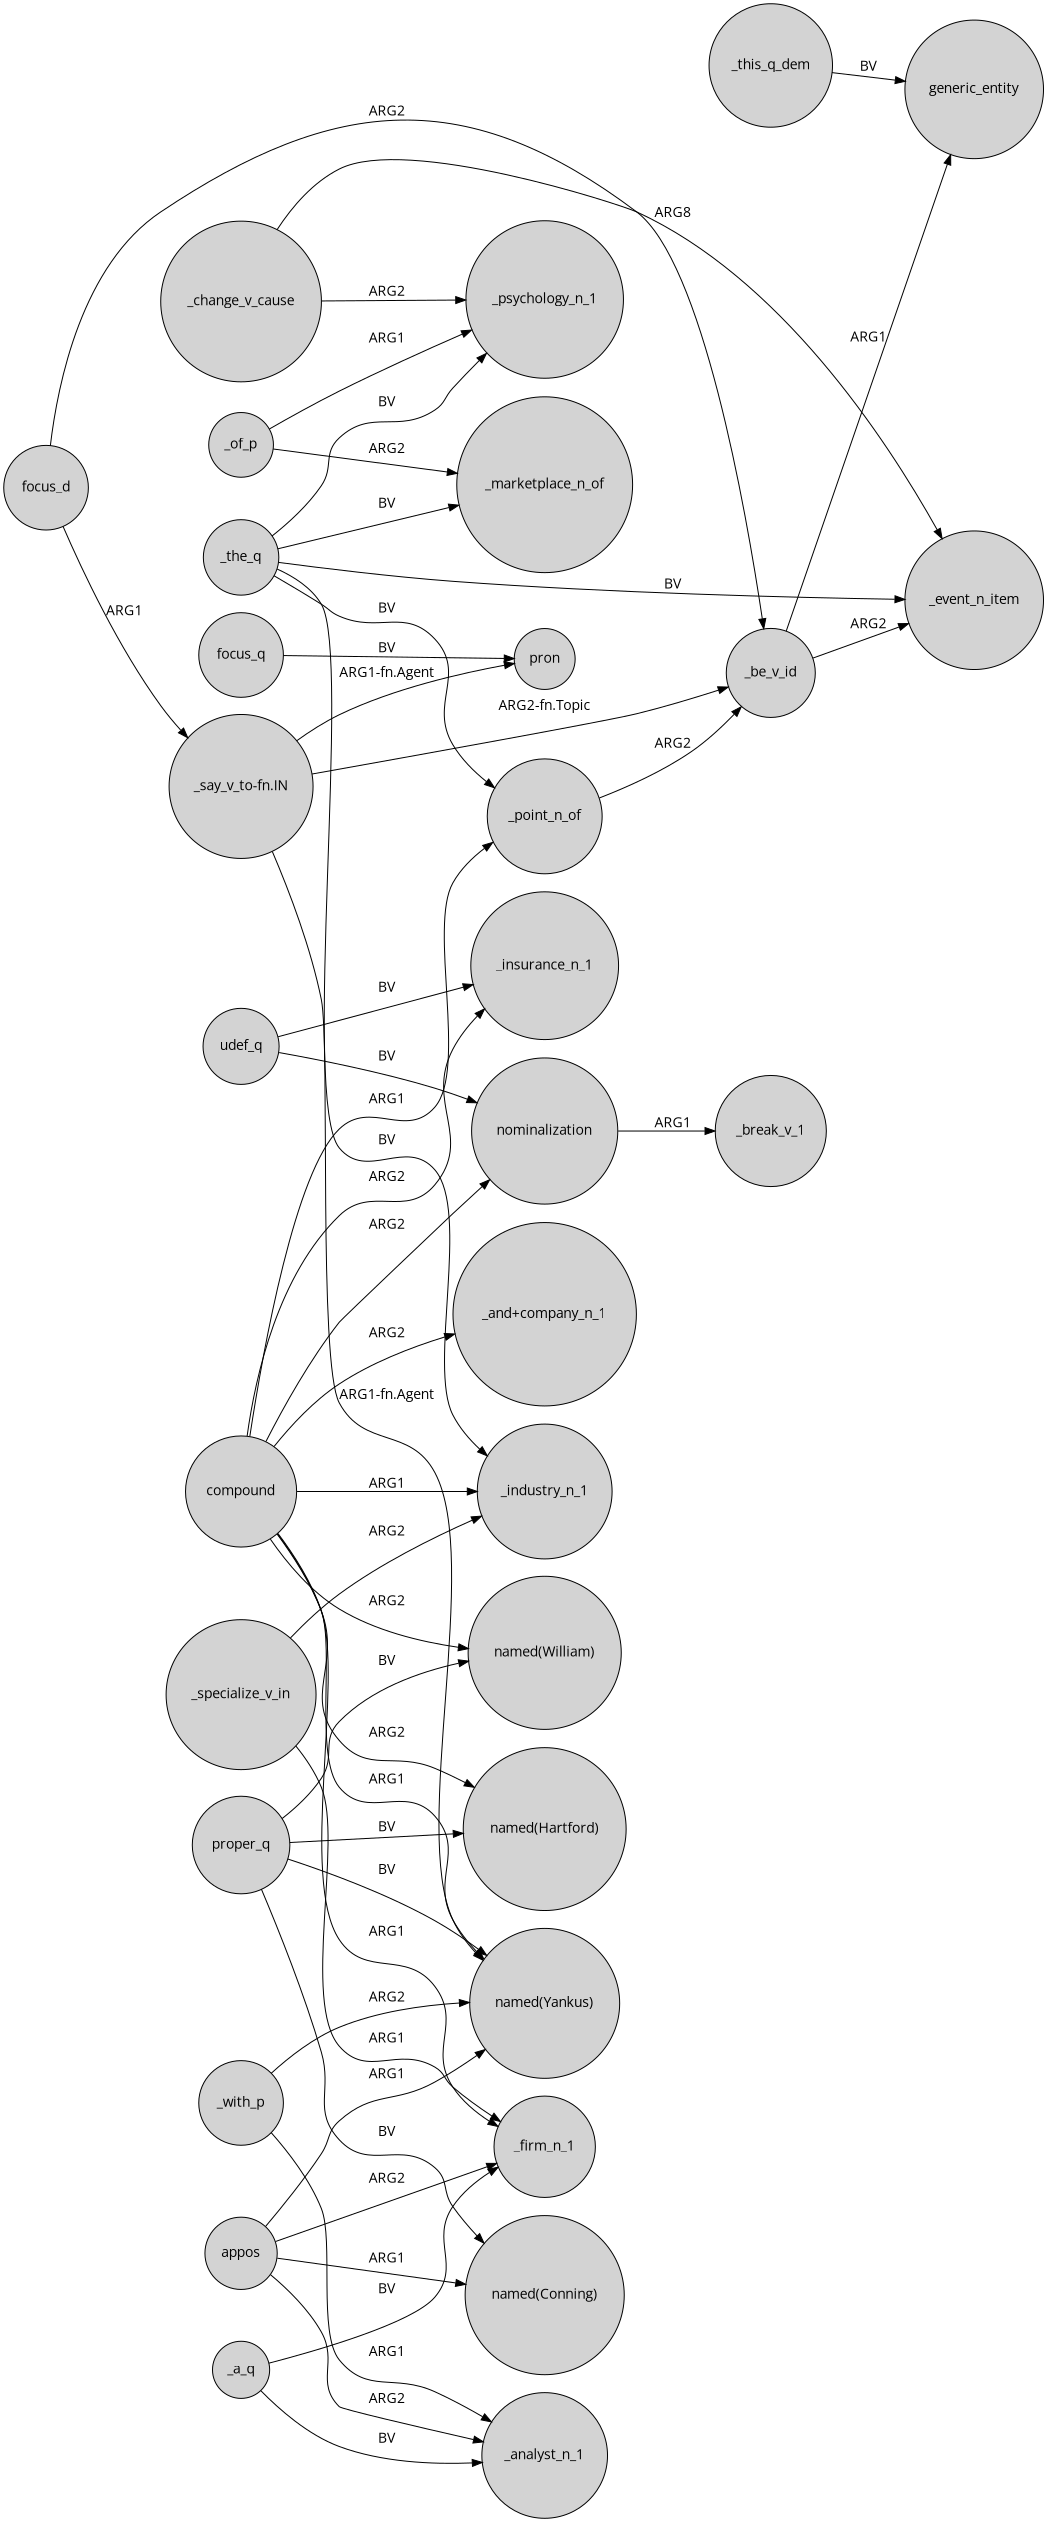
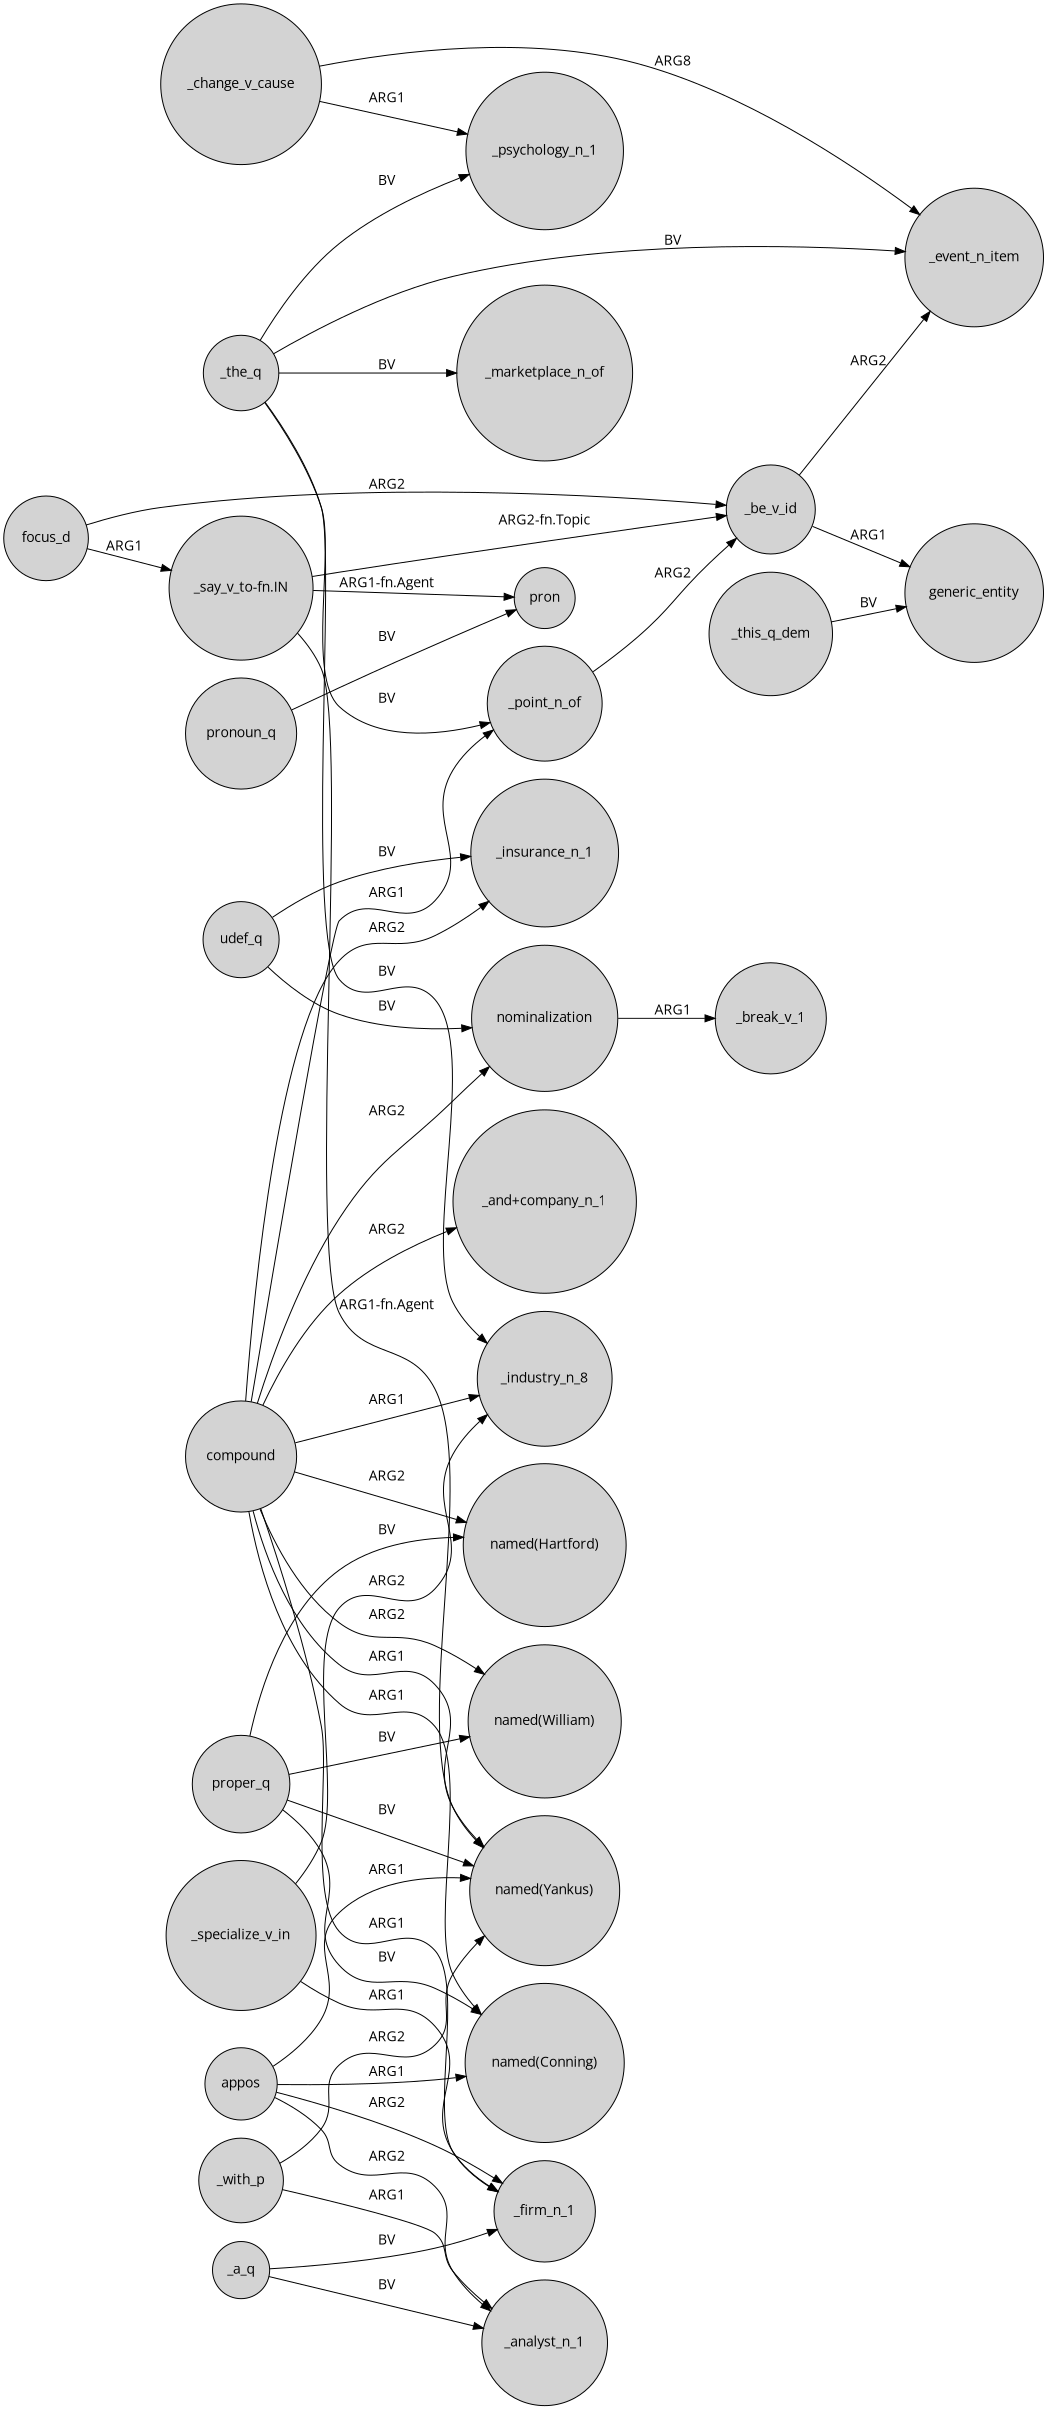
edge "_change_v_cause" -> "_psychology_n_1": label "ARG2" -> "ARG1"
node "_of_p": removed
node "focus_q": label "focus_q" -> "pronoun_q"
node "_industry_n_1": label "_industry_n_1" -> "_industry_n_8"
edge "compound" -> "named(Conning)": added, label "ARG1"
